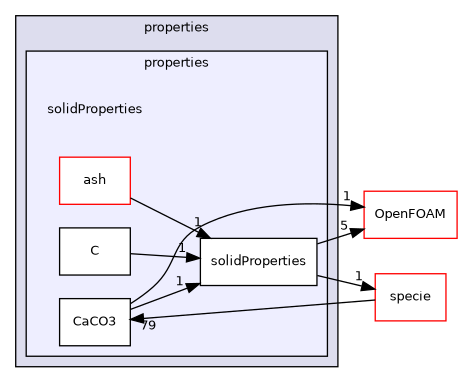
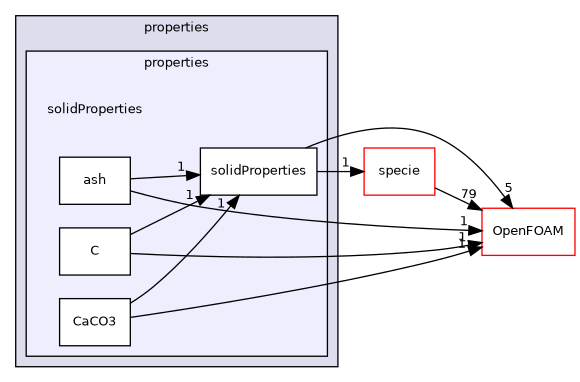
node "ash": color red -> black
edge "ash" -> "OpenFOAM": added
edge "C" -> "OpenFOAM": added
edge "specie" -> "CaCO3": now "specie" -> "OpenFOAM"
